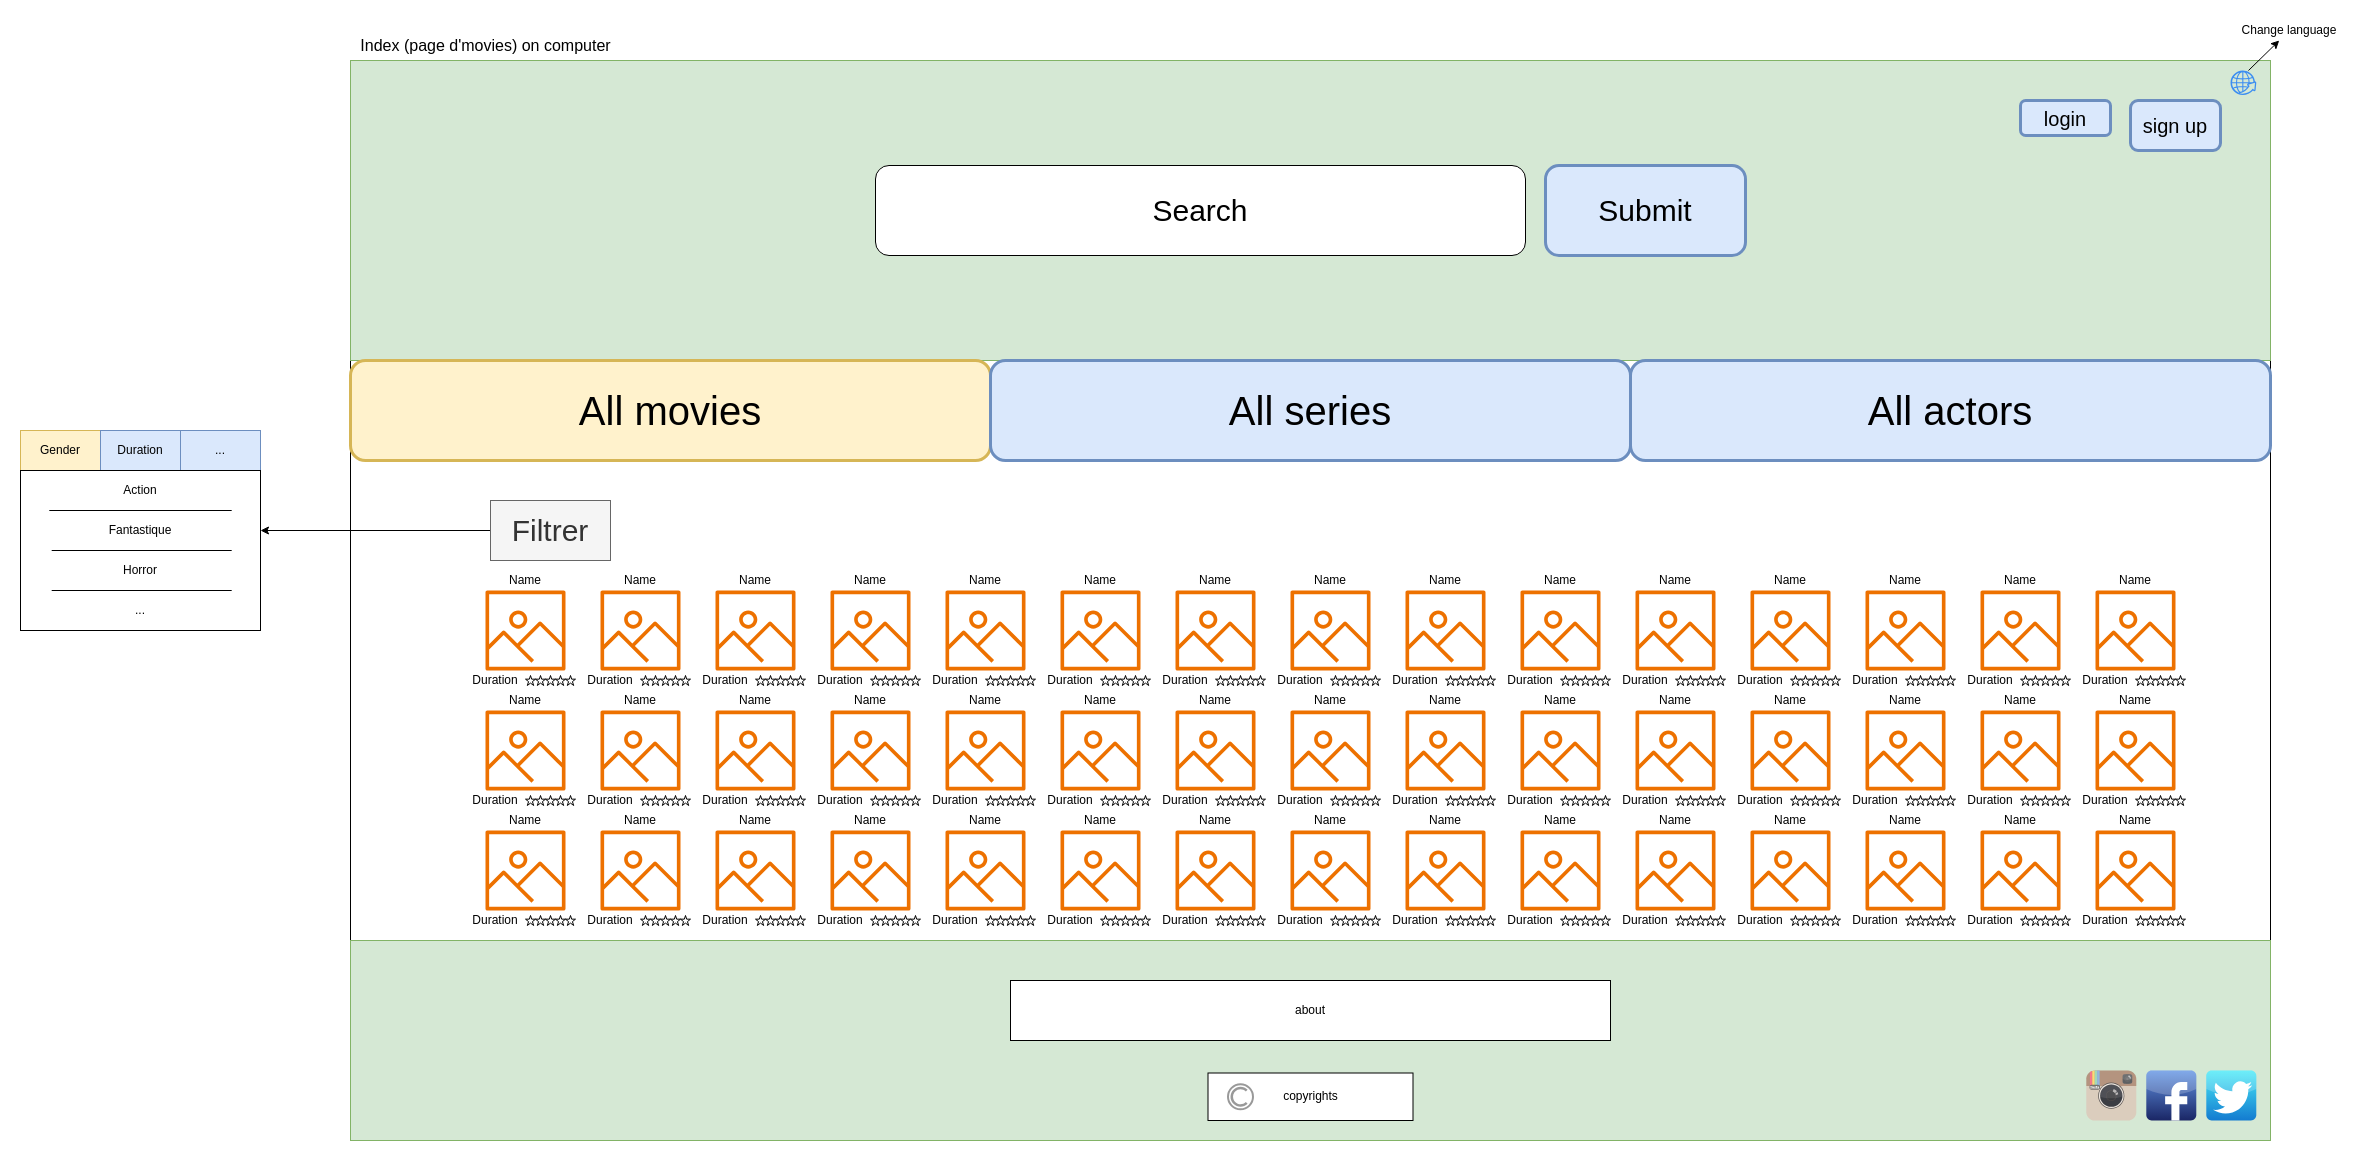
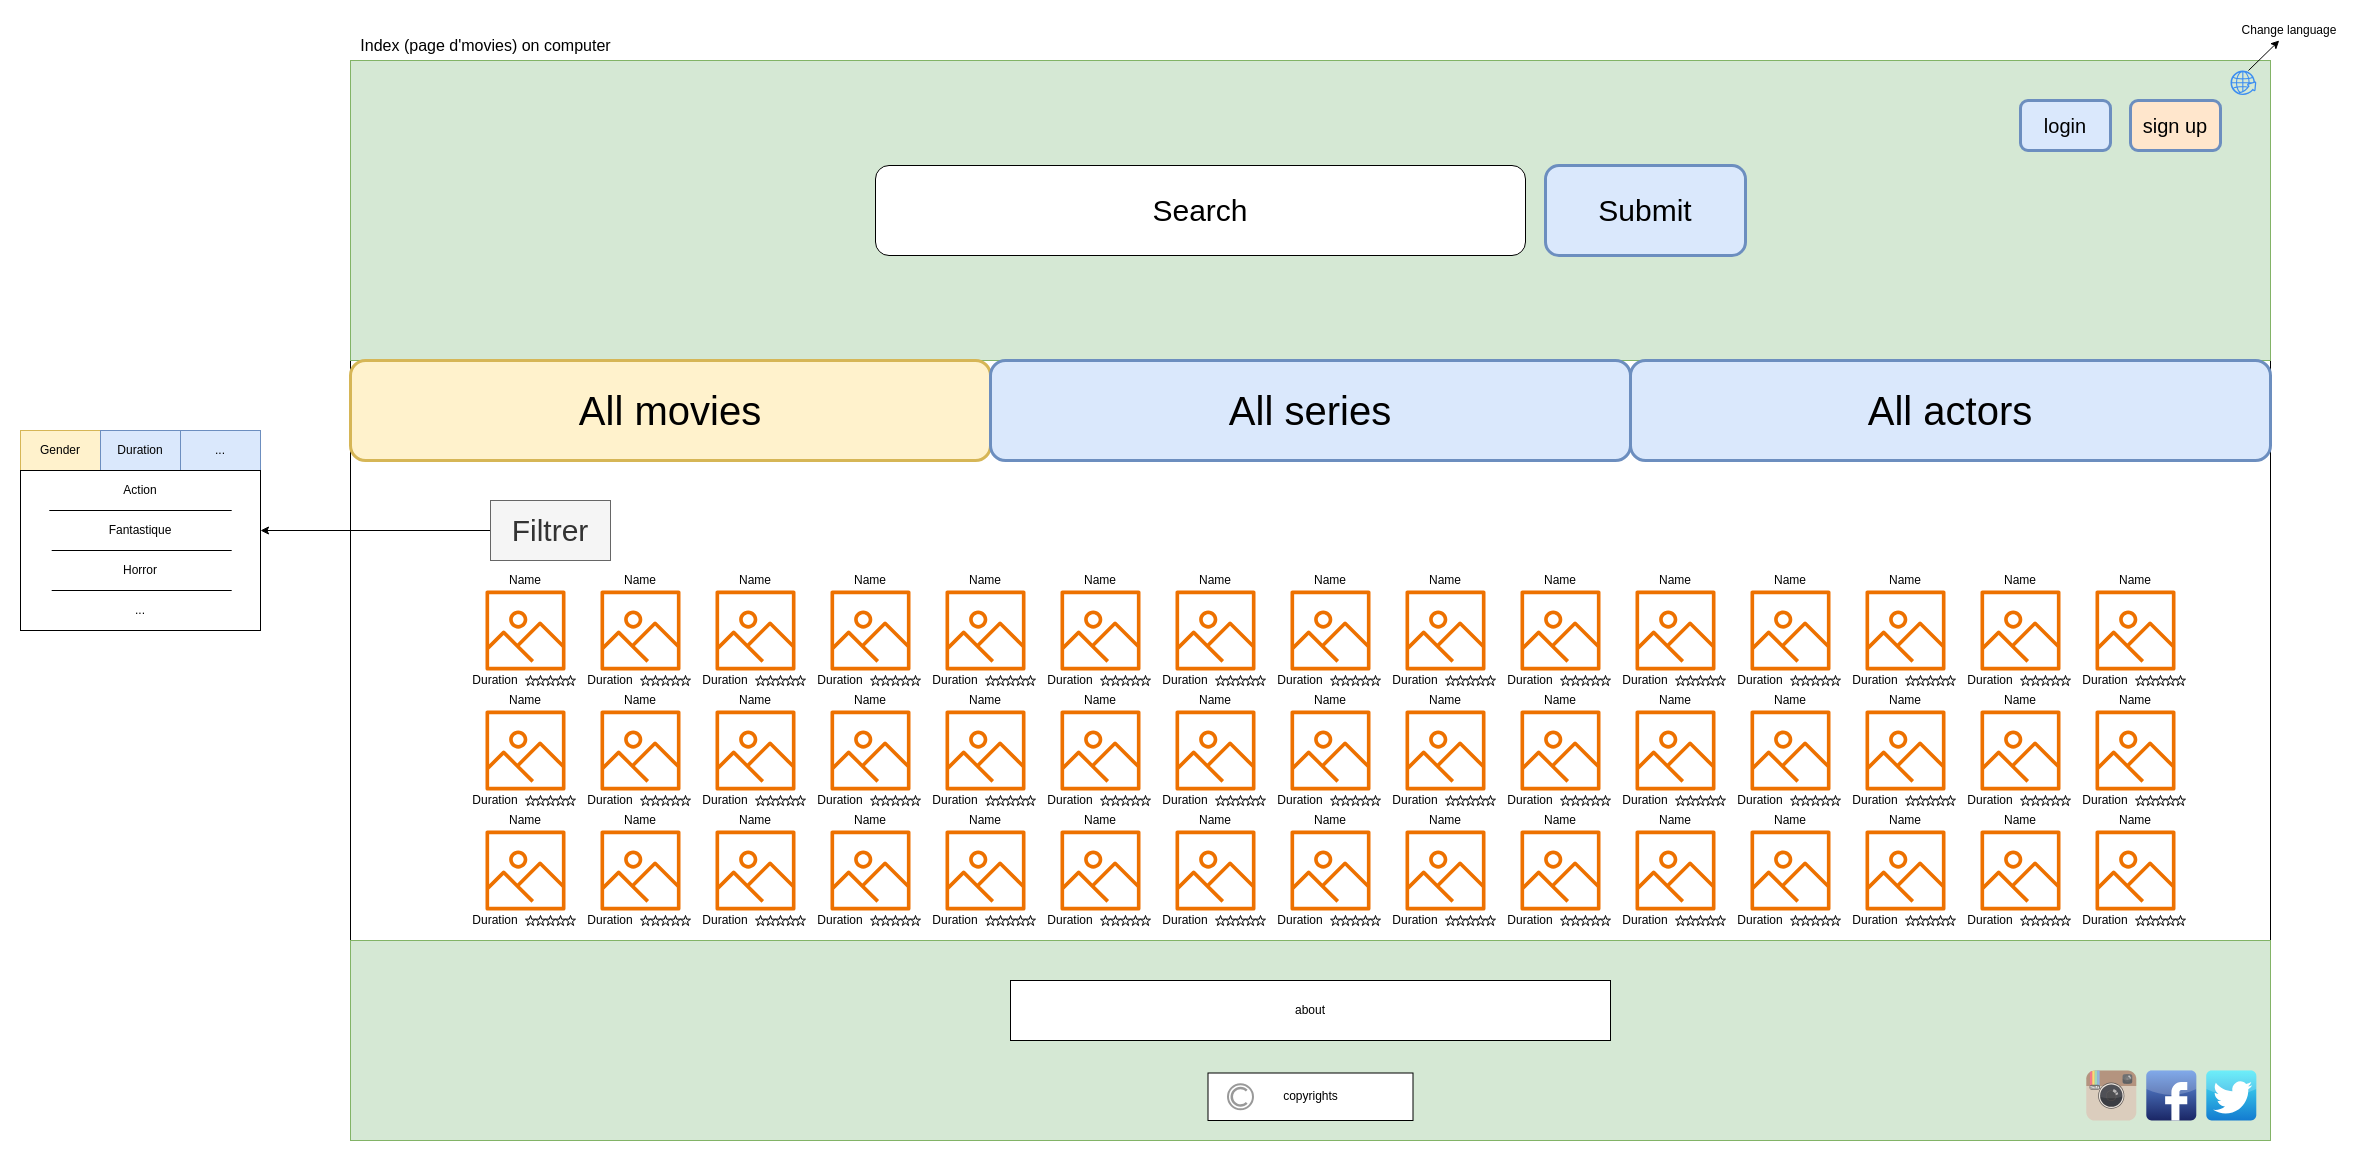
node "login": size 90x35 -> 90x50
node "sign up": fillcolor #dae8fc -> #ffe6cc
